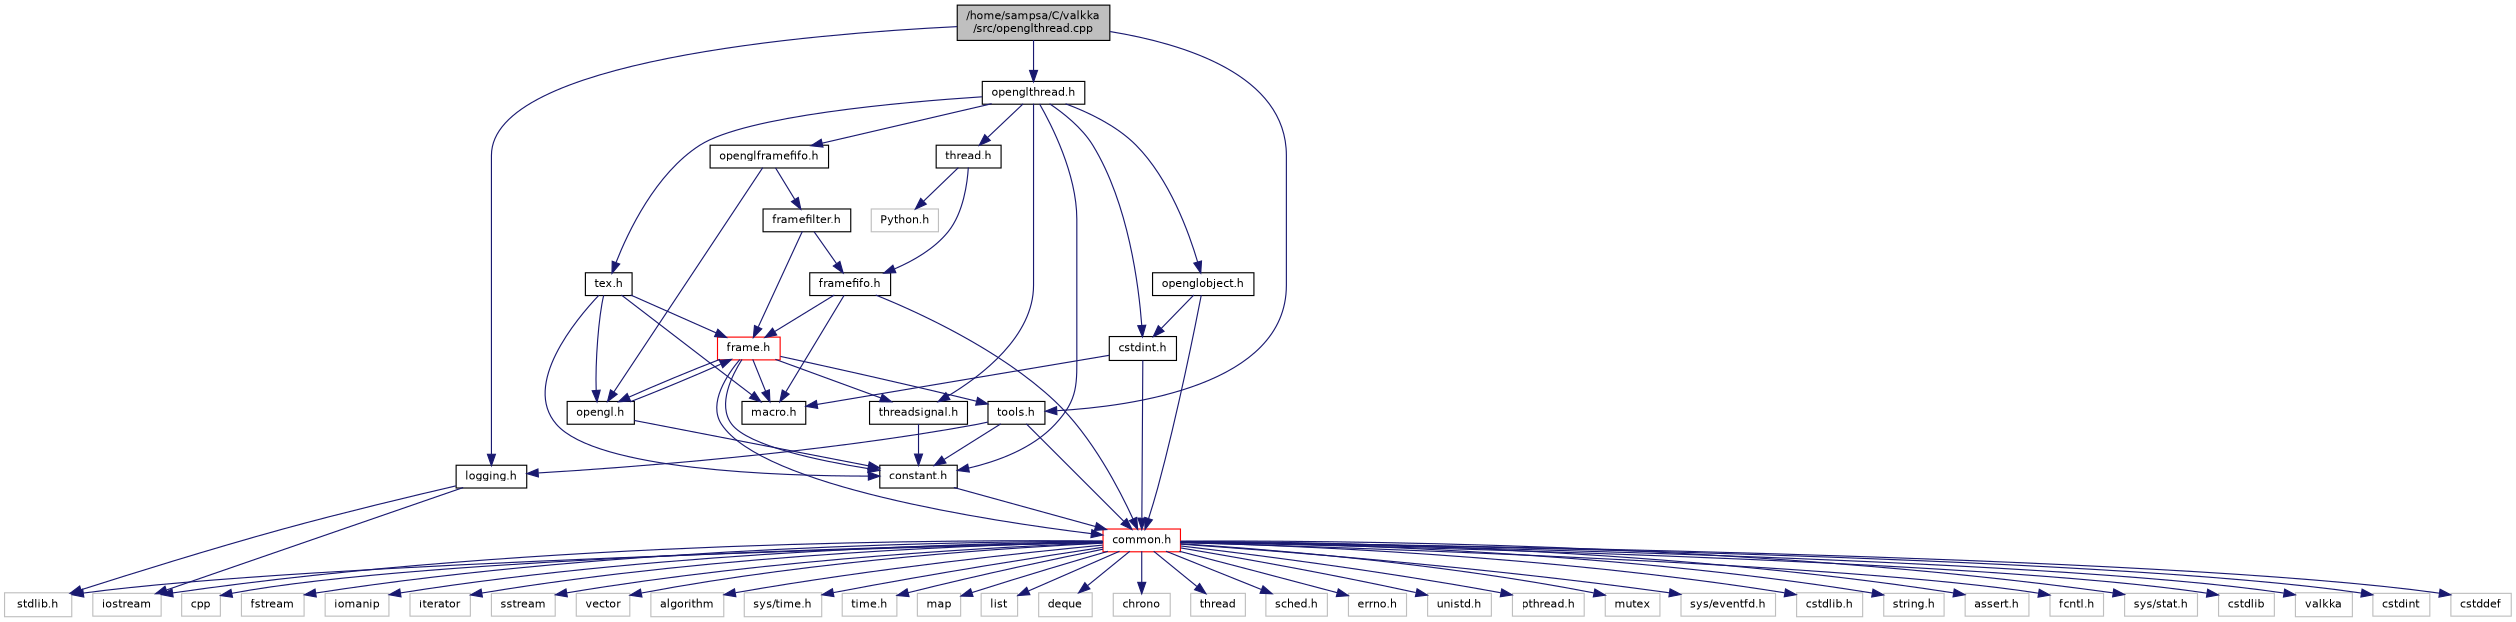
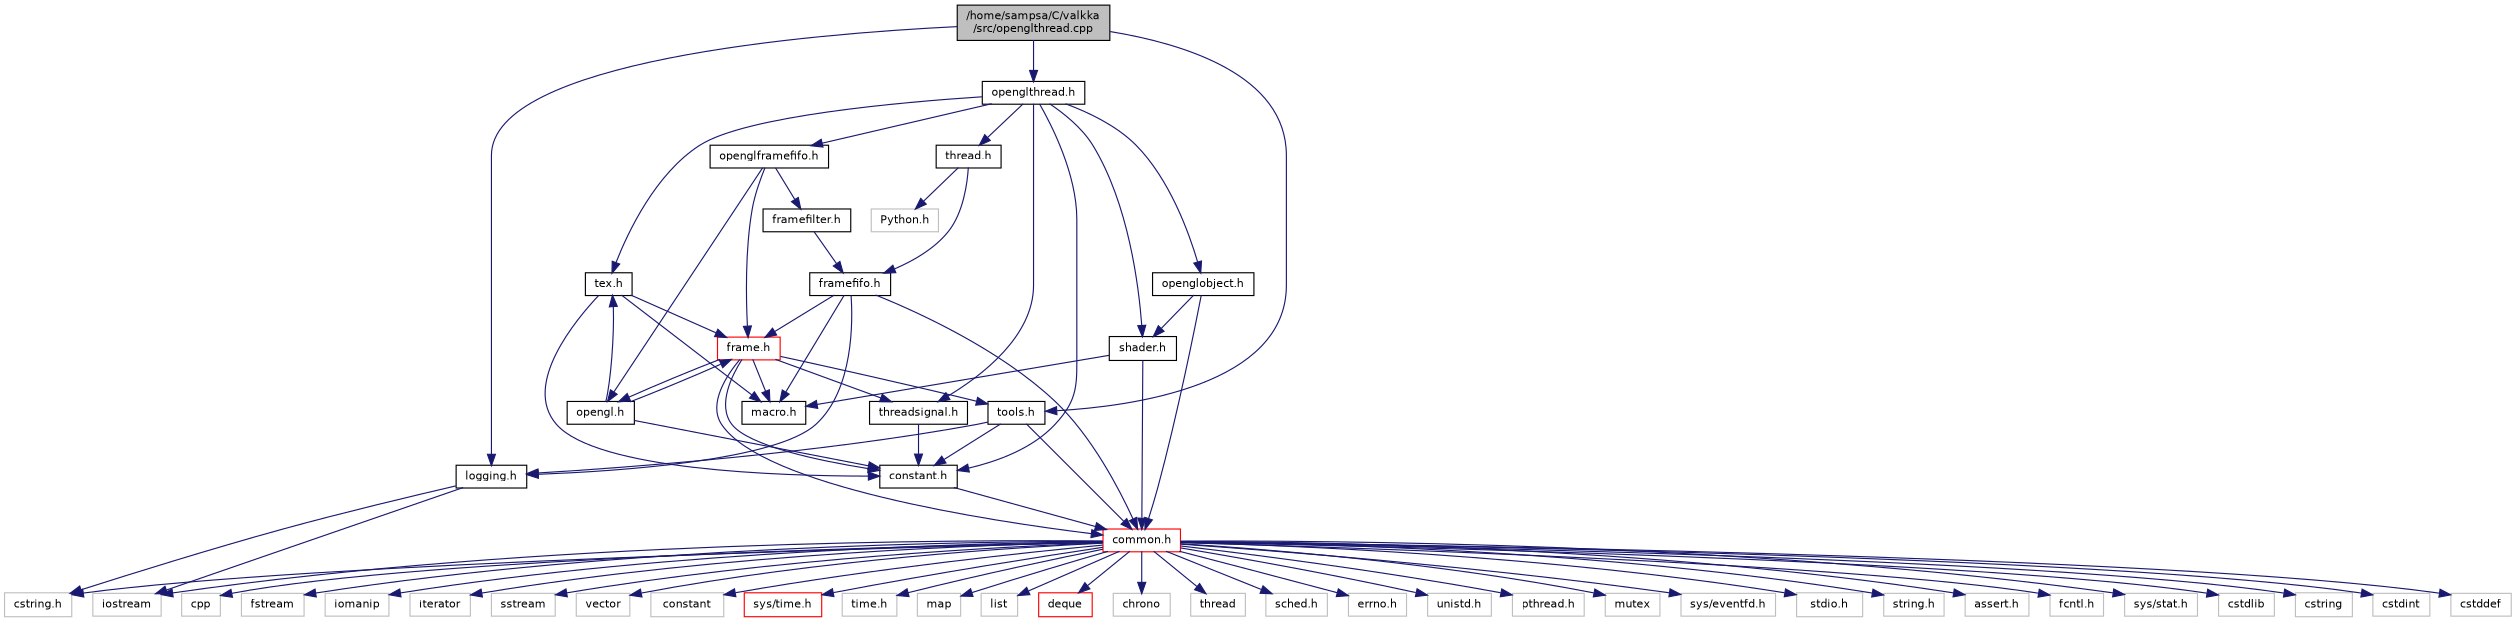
edge "framefilter.h" -> "frame.h": now "openglframefifo.h" -> "frame.h"
edge "tex.h" -> "opengl.h": reversed
node "cstdint.h": label "cstdint.h" -> "shader.h"
edge "framefifo.h" -> "logging.h": added
node "stdlib.h": label "stdlib.h" -> "cstring.h"
node "algorithm": label "algorithm" -> "constant"
node "sys/time.h": color grey75 -> red
node "deque": color grey75 -> red
node "cstdlib.h": label "cstdlib.h" -> "stdio.h"
node "valkka": label "valkka" -> "cstring"
